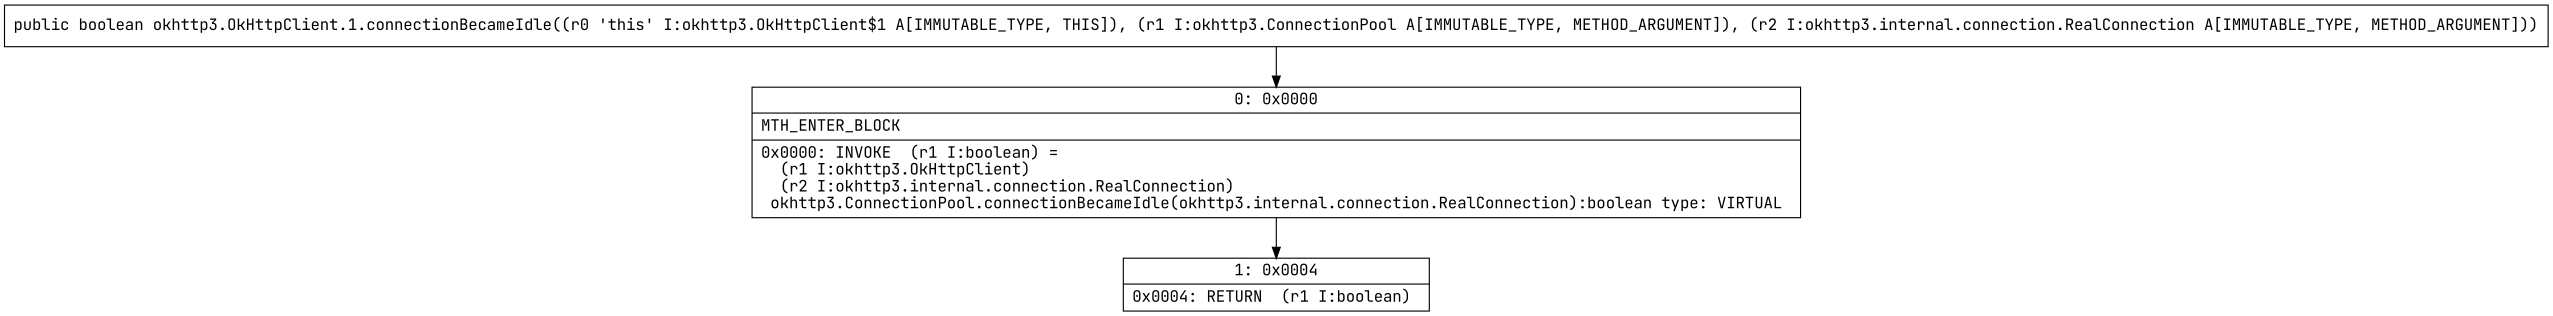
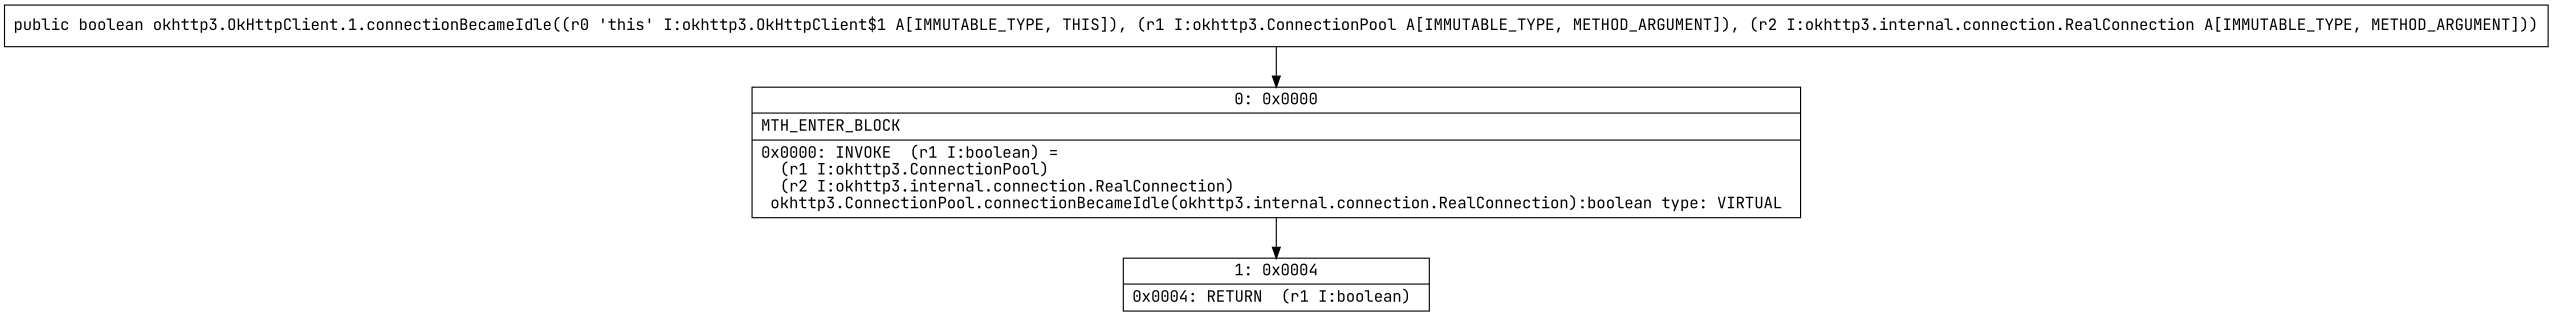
node "0: 0x0000": text "(r1 I:okhttp3.OkHttpClient)" -> "(r1 I:okhttp3.ConnectionPool)"
